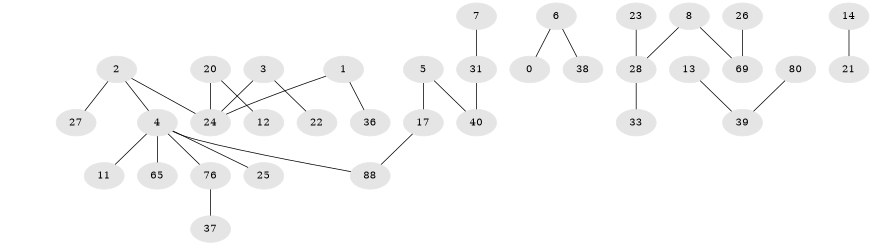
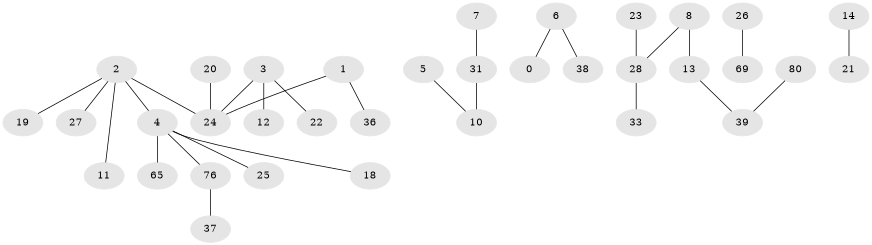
edge "8" -- "69": now "8" -- "13"
edge "20" -- "12": now "3" -- "12"
node "19": added
node "17": removed
node "40": label "40" -> "10"
edge "4" -- "11": now "2" -- "11"
node "88": label "88" -> "18"
